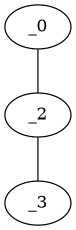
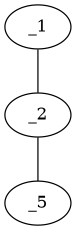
node "_0": label "_0" -> "_1"
node "_3": label "_3" -> "_5"
